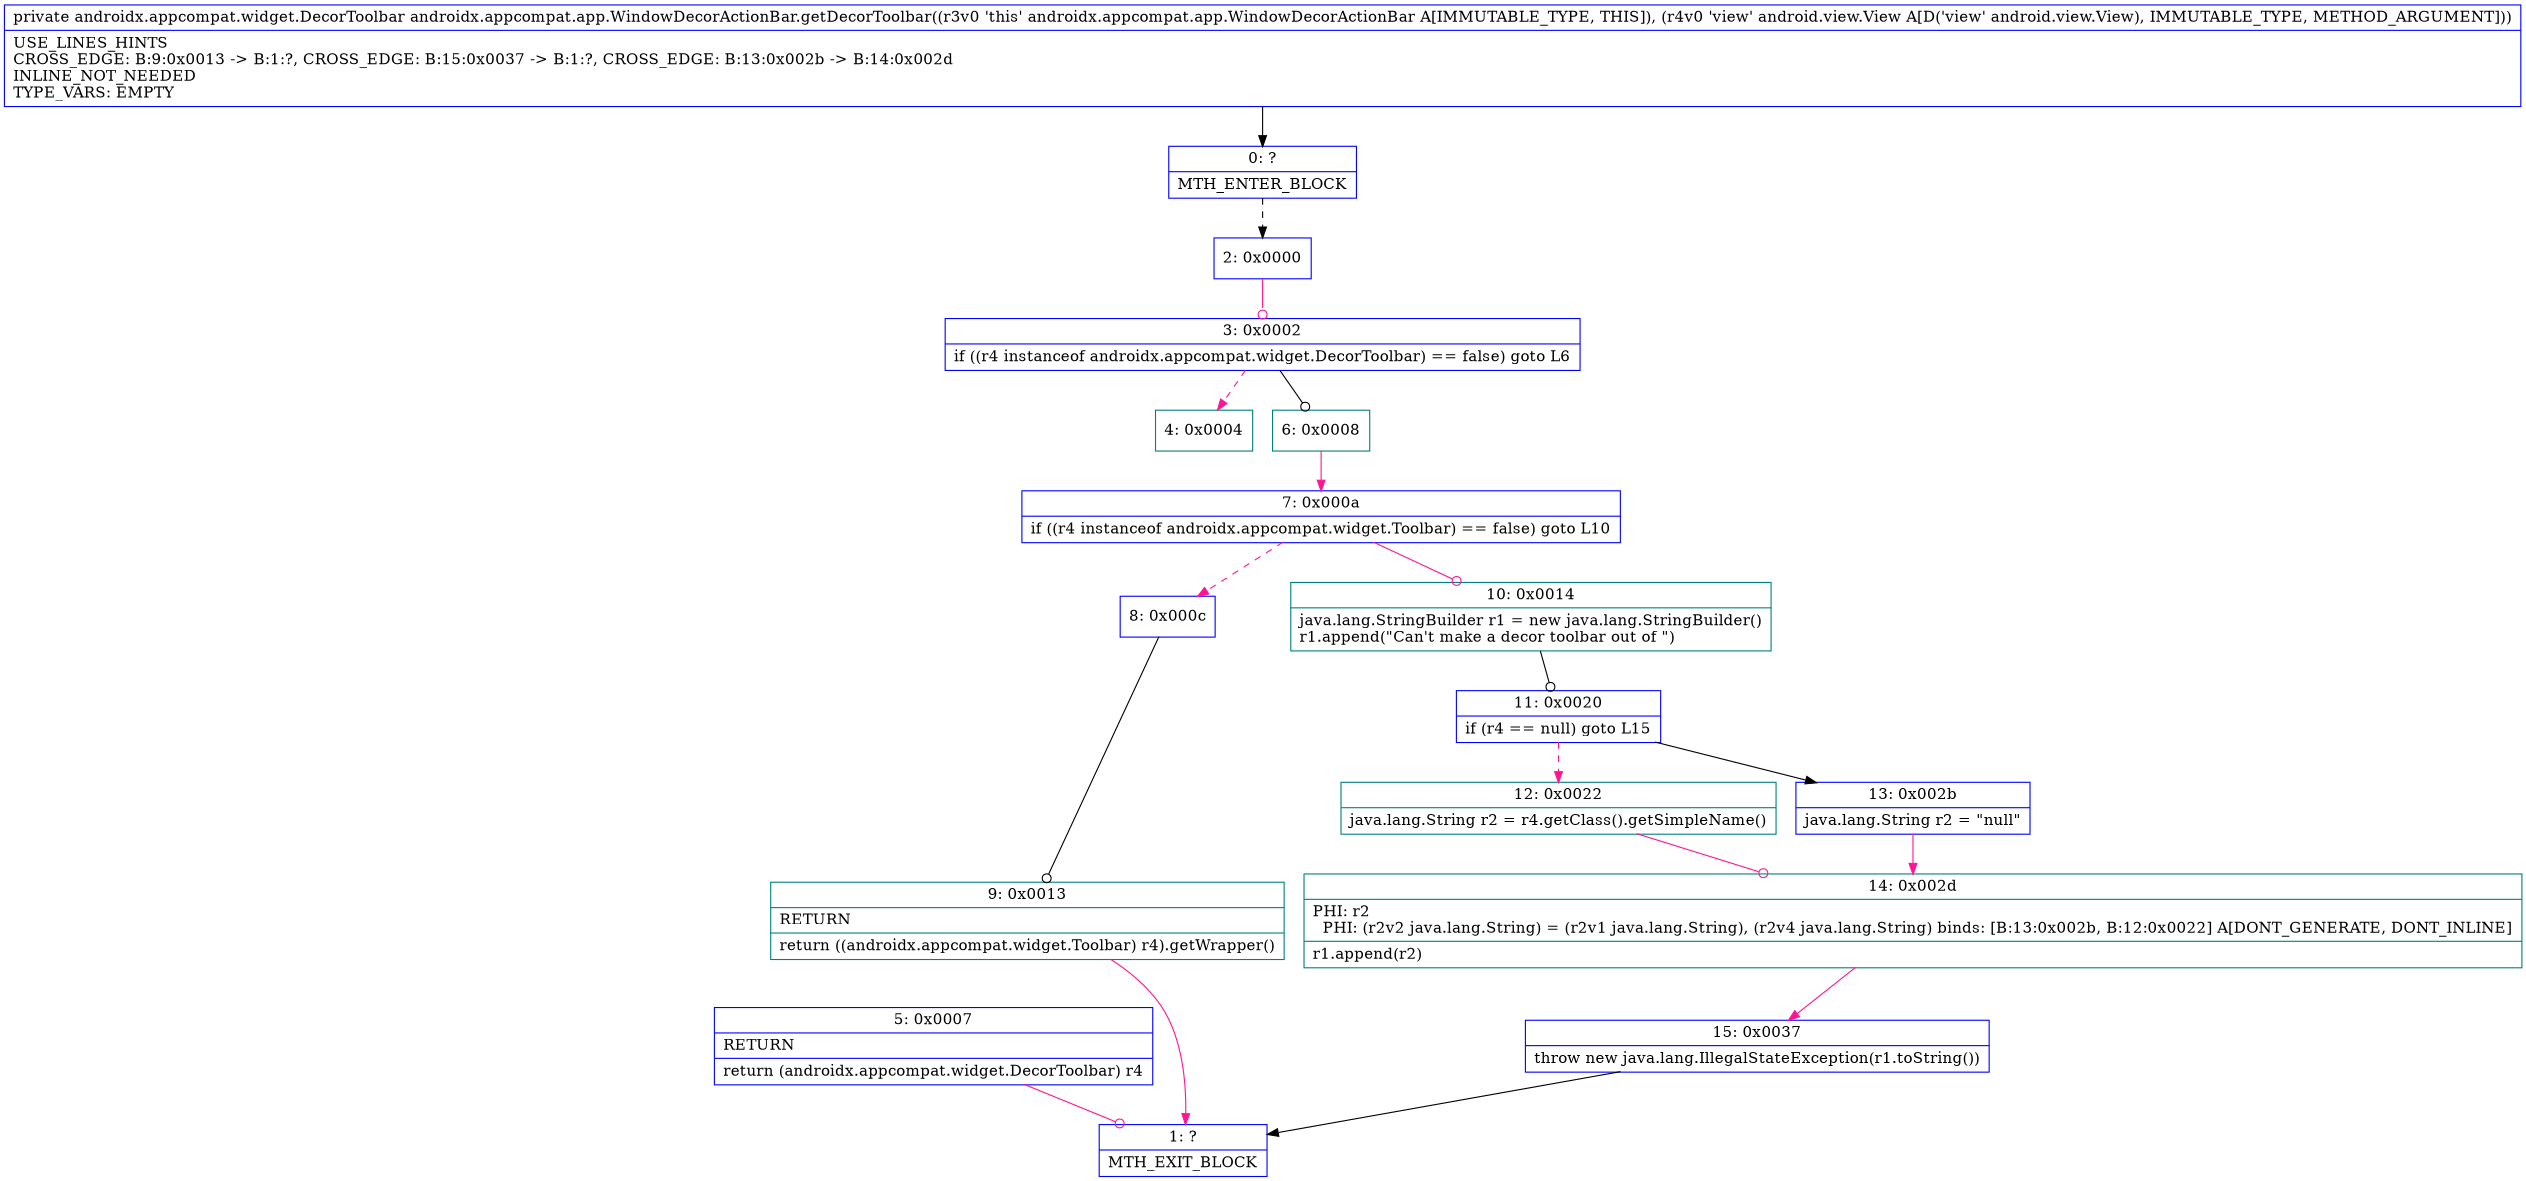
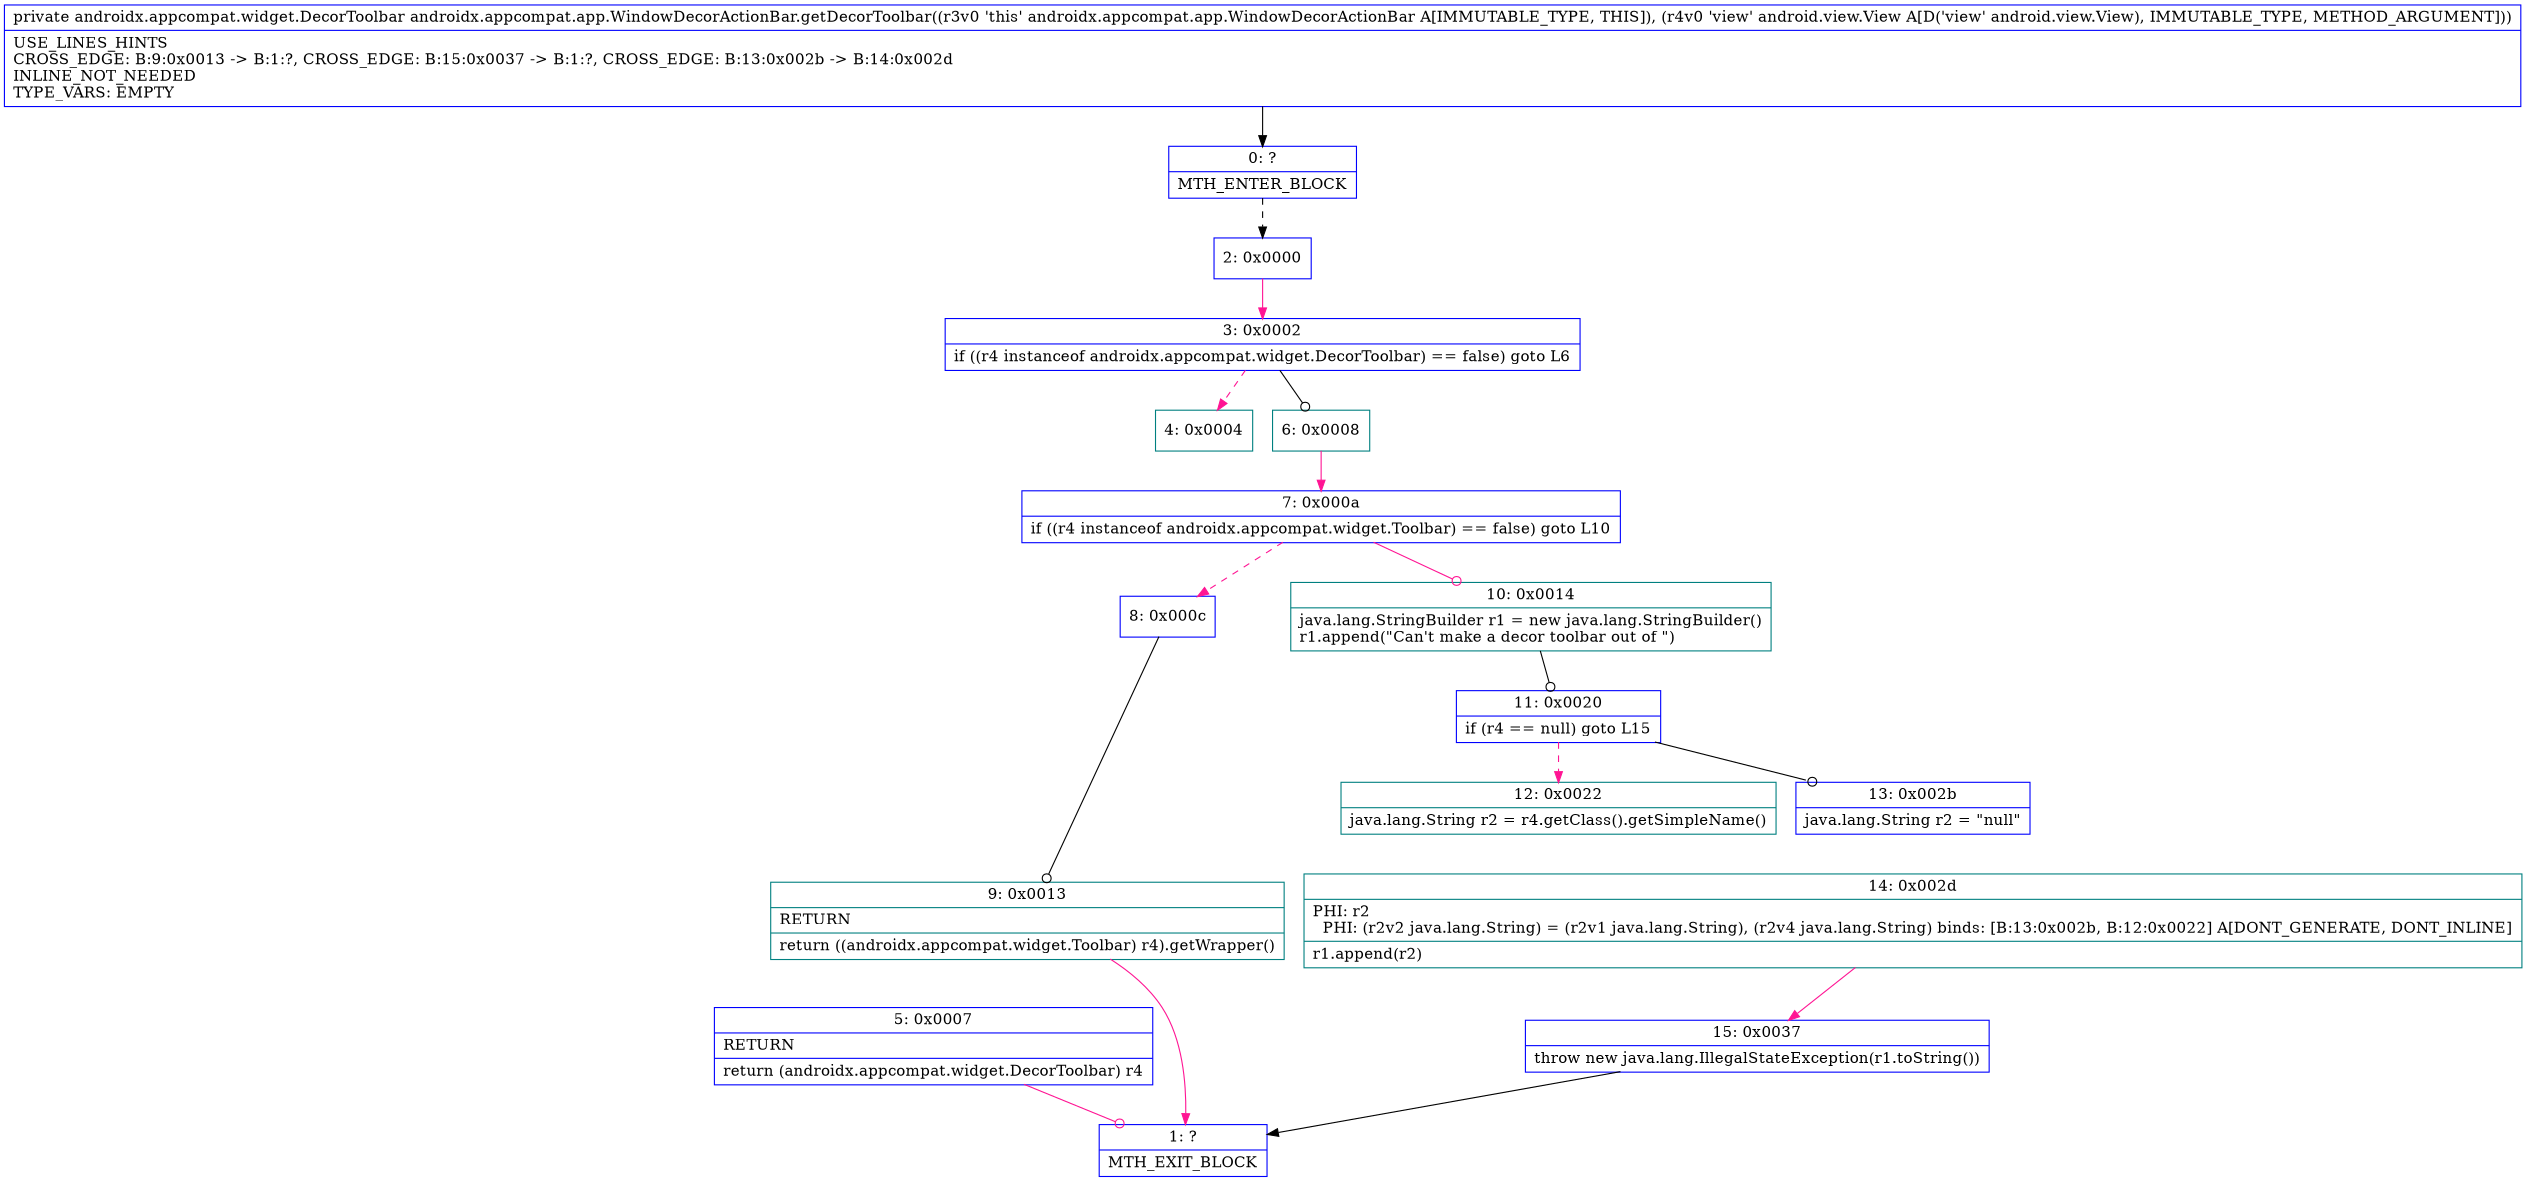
edge "2: 0x0000" -> "3: 0x0002": arrowhead odot -> normal
edge "11: 0x0020" -> "13: 0x002b": arrowhead normal -> odot
edge "13: 0x002b" -> "14: 0x002d": removed
edge "12: 0x0022" -> "14: 0x002d": removed
